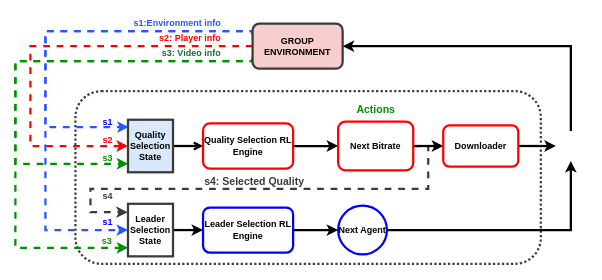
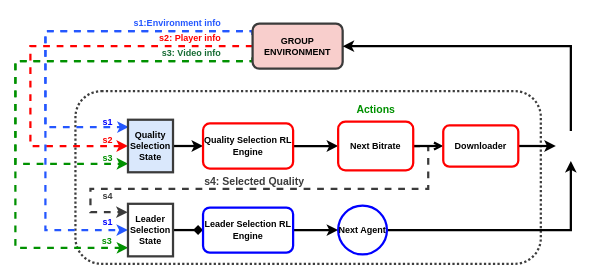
edge "Quality Selection State" -> "Quality Selection RL Engine": arrowhead open -> classic
edge "Next Bitrate" -> "Downloader": arrowhead classic -> open
edge "Leader Selection State" -> "Leader Selection RL Engine": arrowhead classic -> diamond
